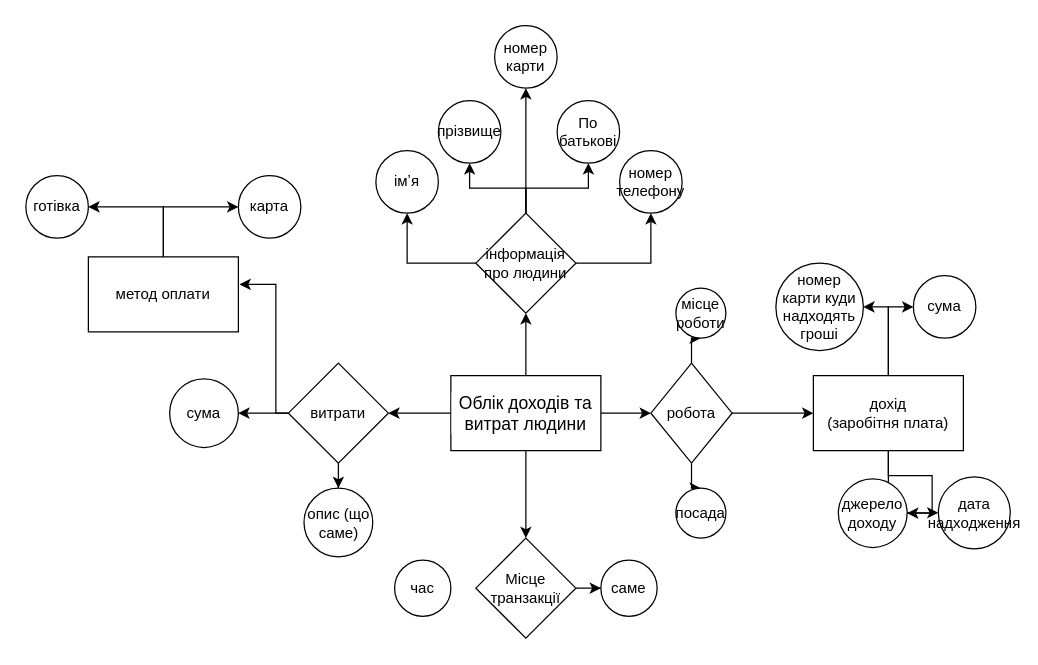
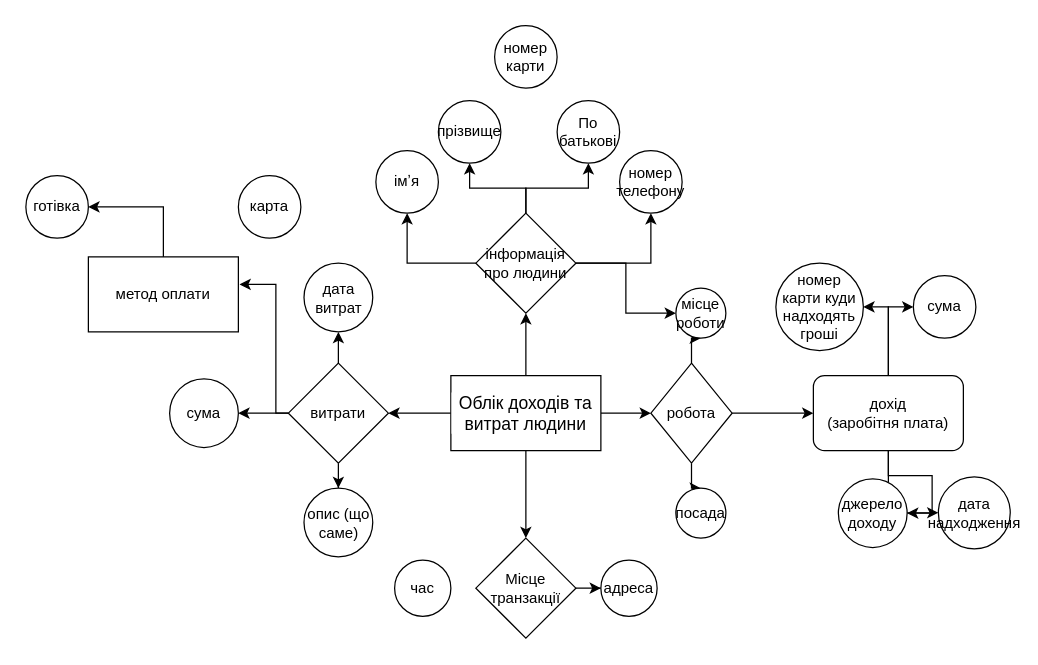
edge "інформація про людини" -> "номер карти": now "інформація про людини" -> "місце роботи"
edge "метод оплати" -> "карта": removed
node "дата витрат": added
edge "витрати" -> "дата витрат": added
node "дохід (заробітня плата)": shape rectangle -> rounded rectangle
node "саме": label "саме" -> "адреса"
